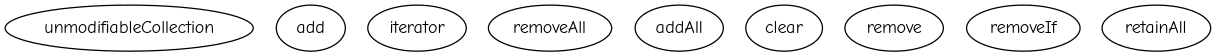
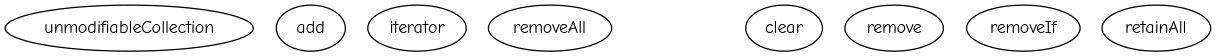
node "addAll": removed
